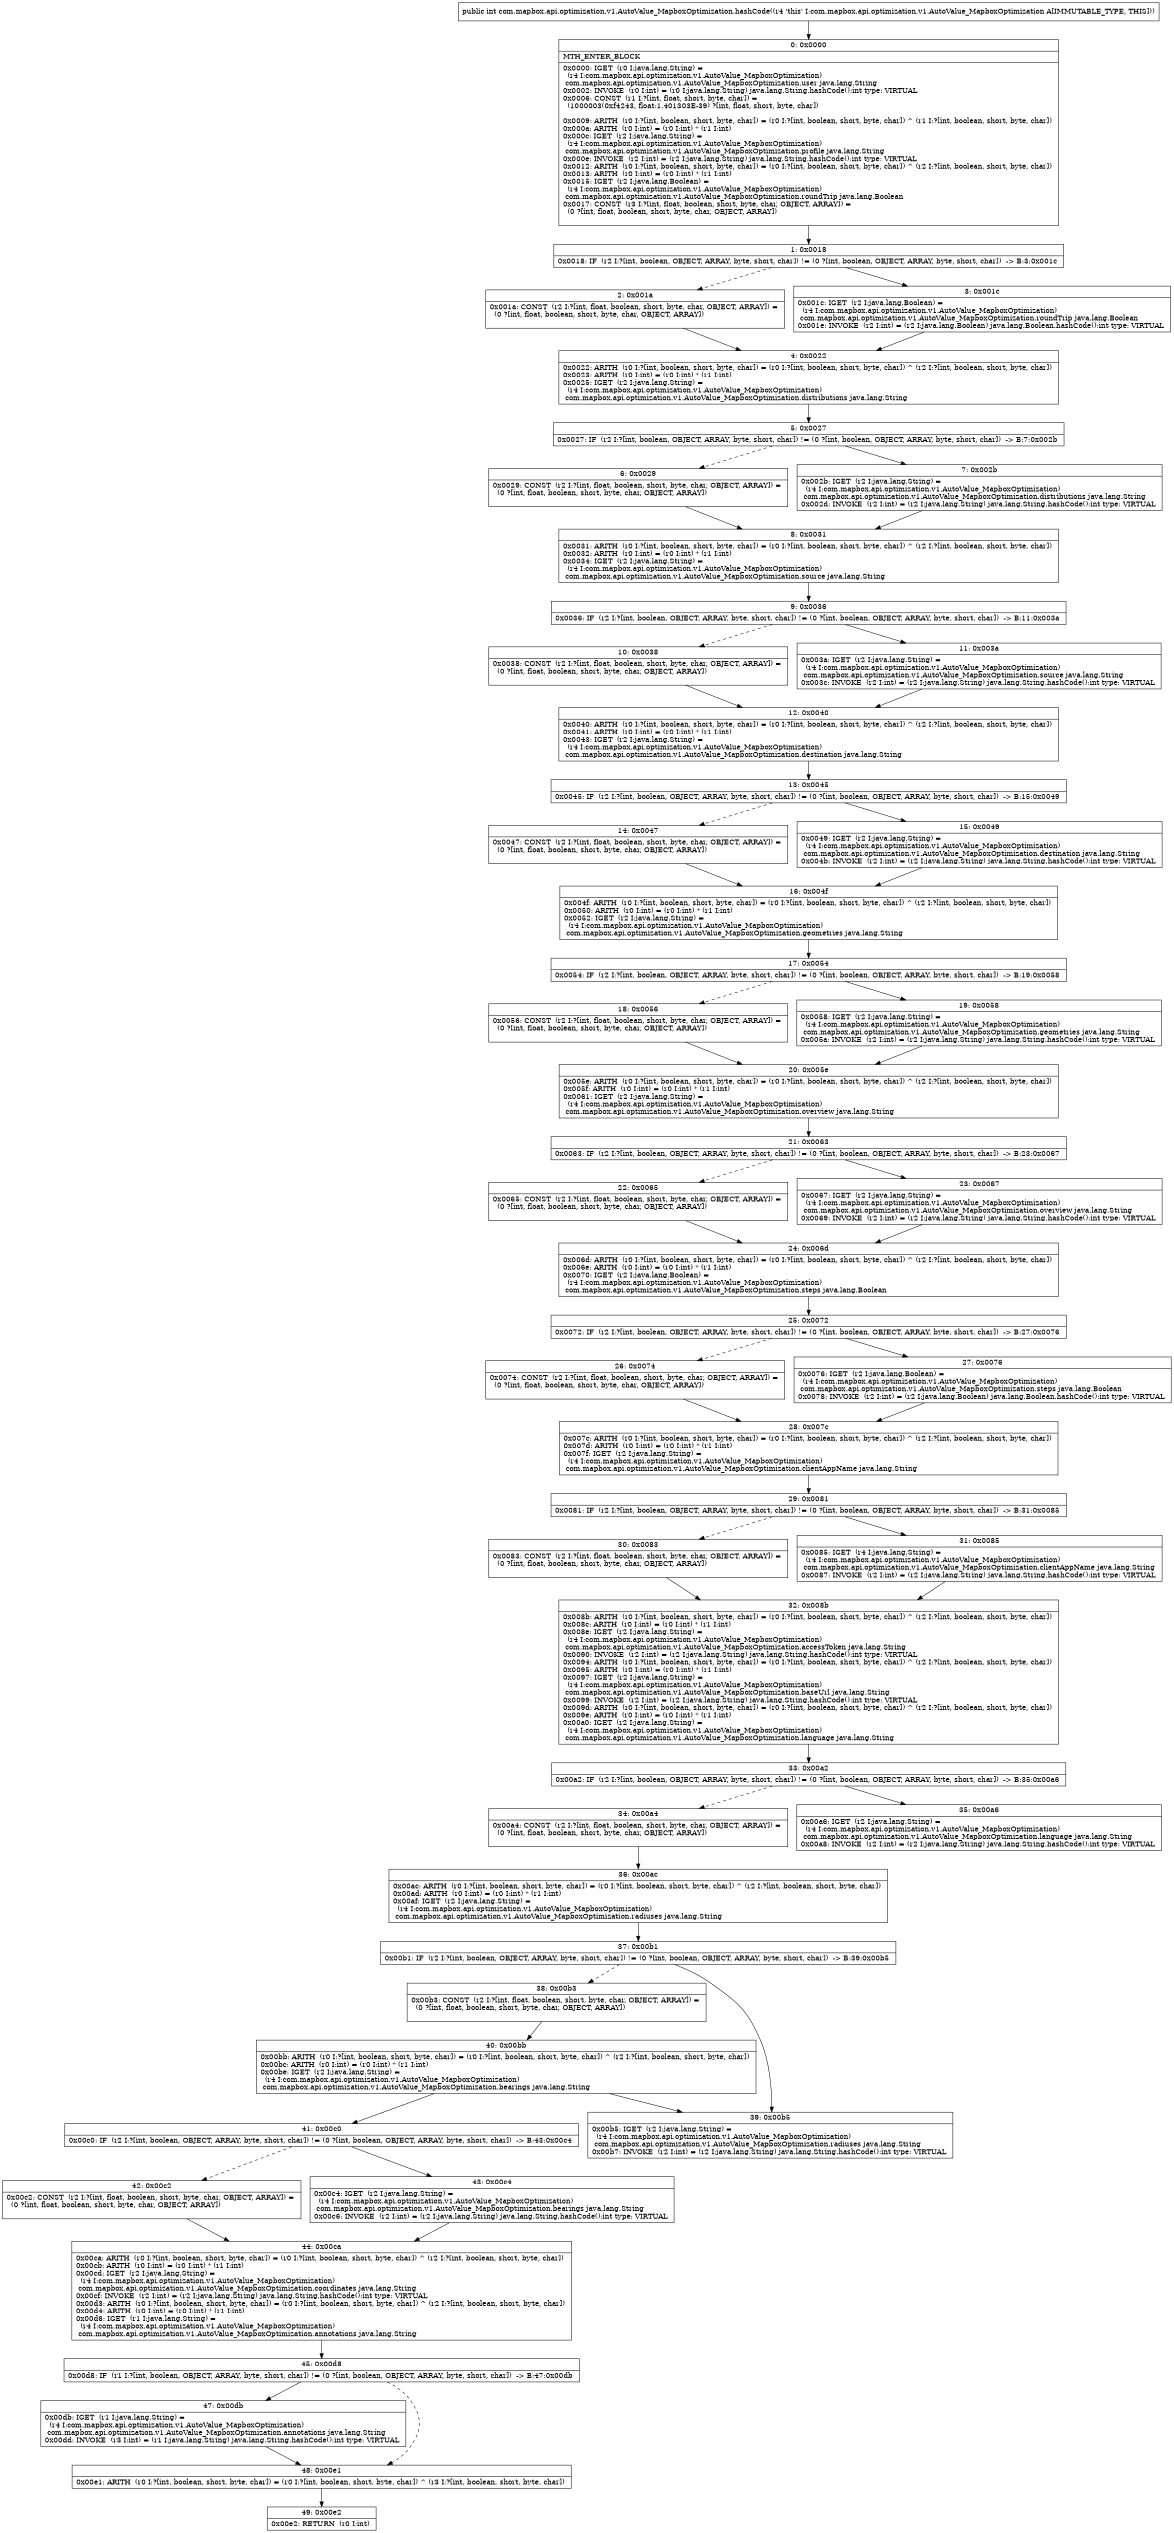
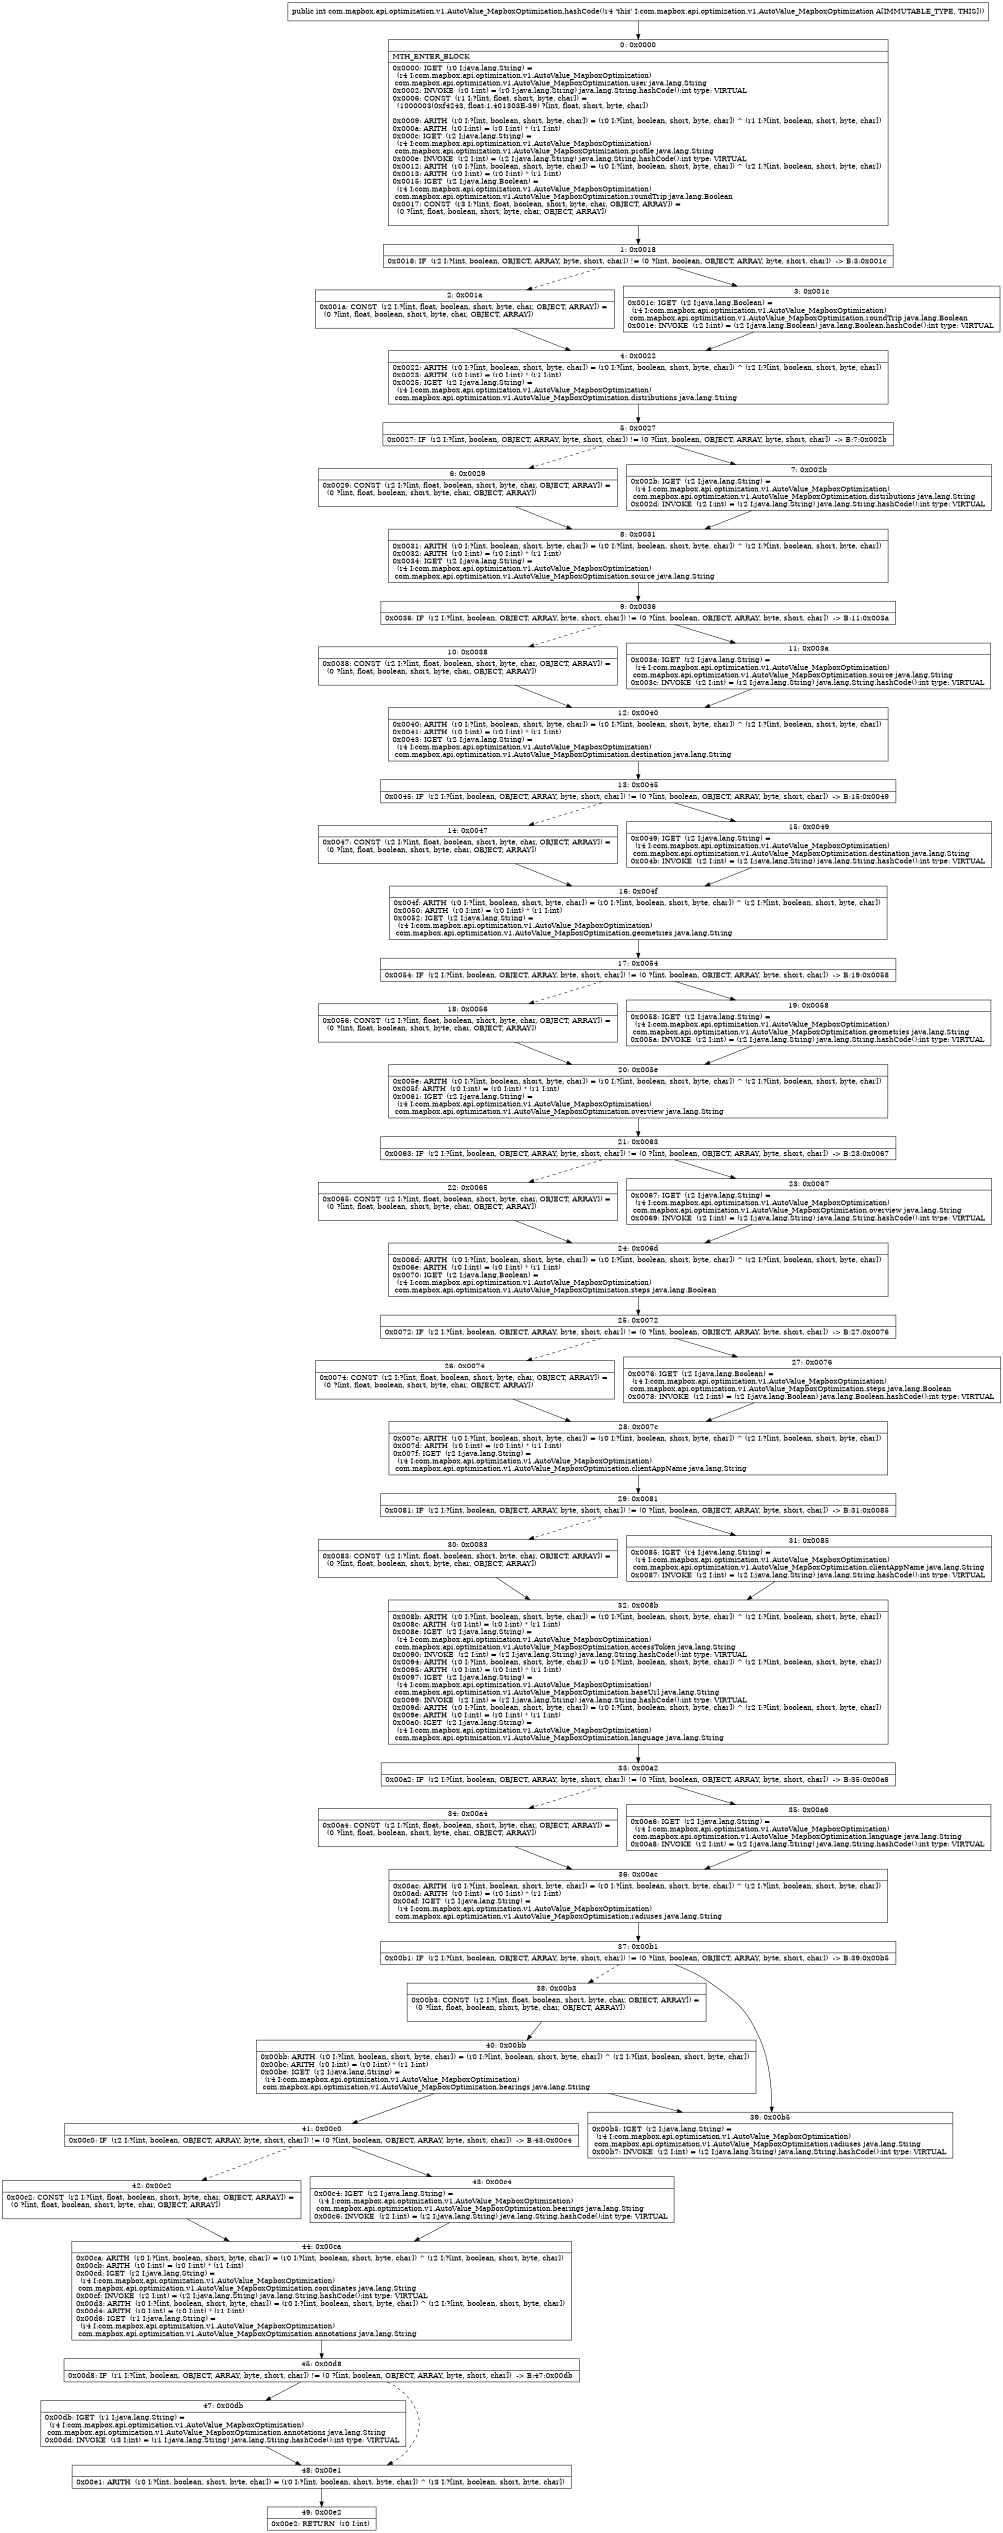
edge "35: 0x00a6" -> "36: 0x00ac": added
